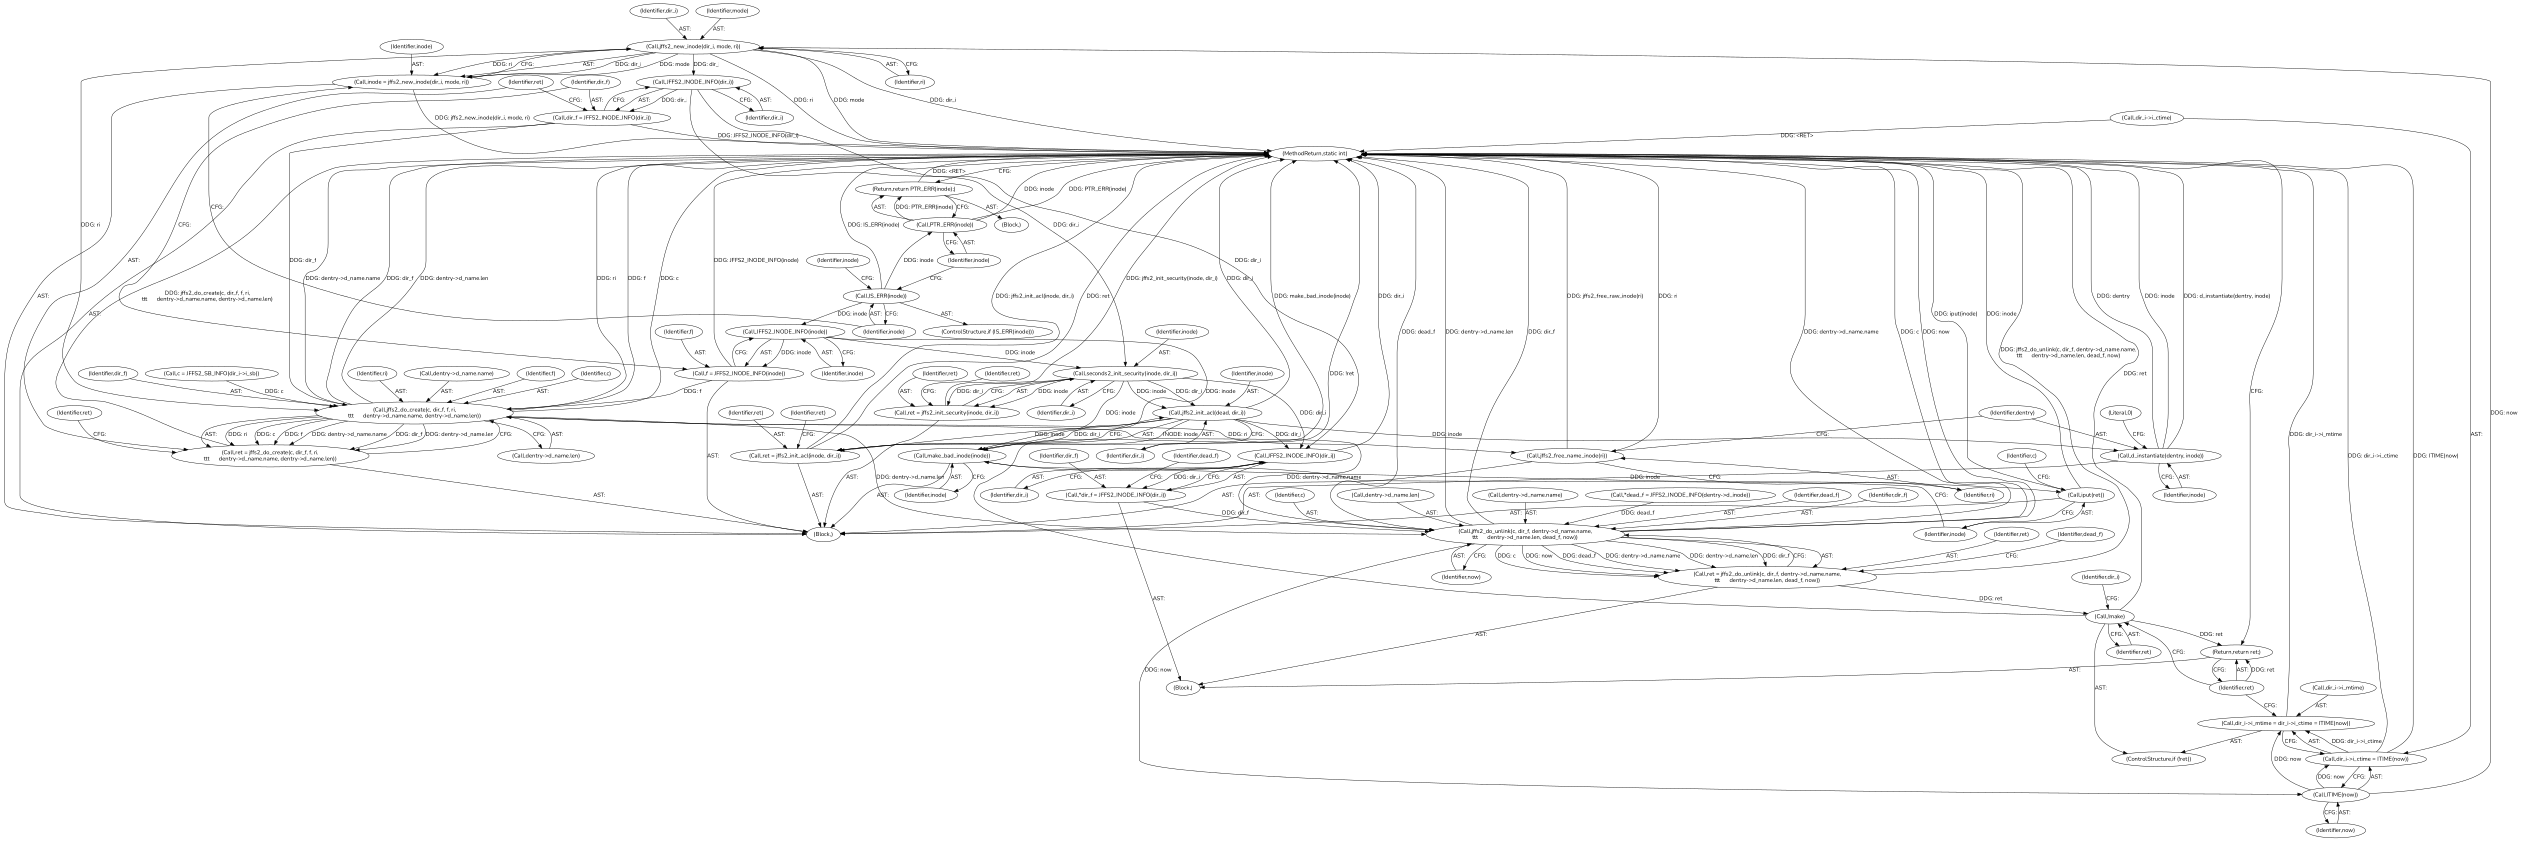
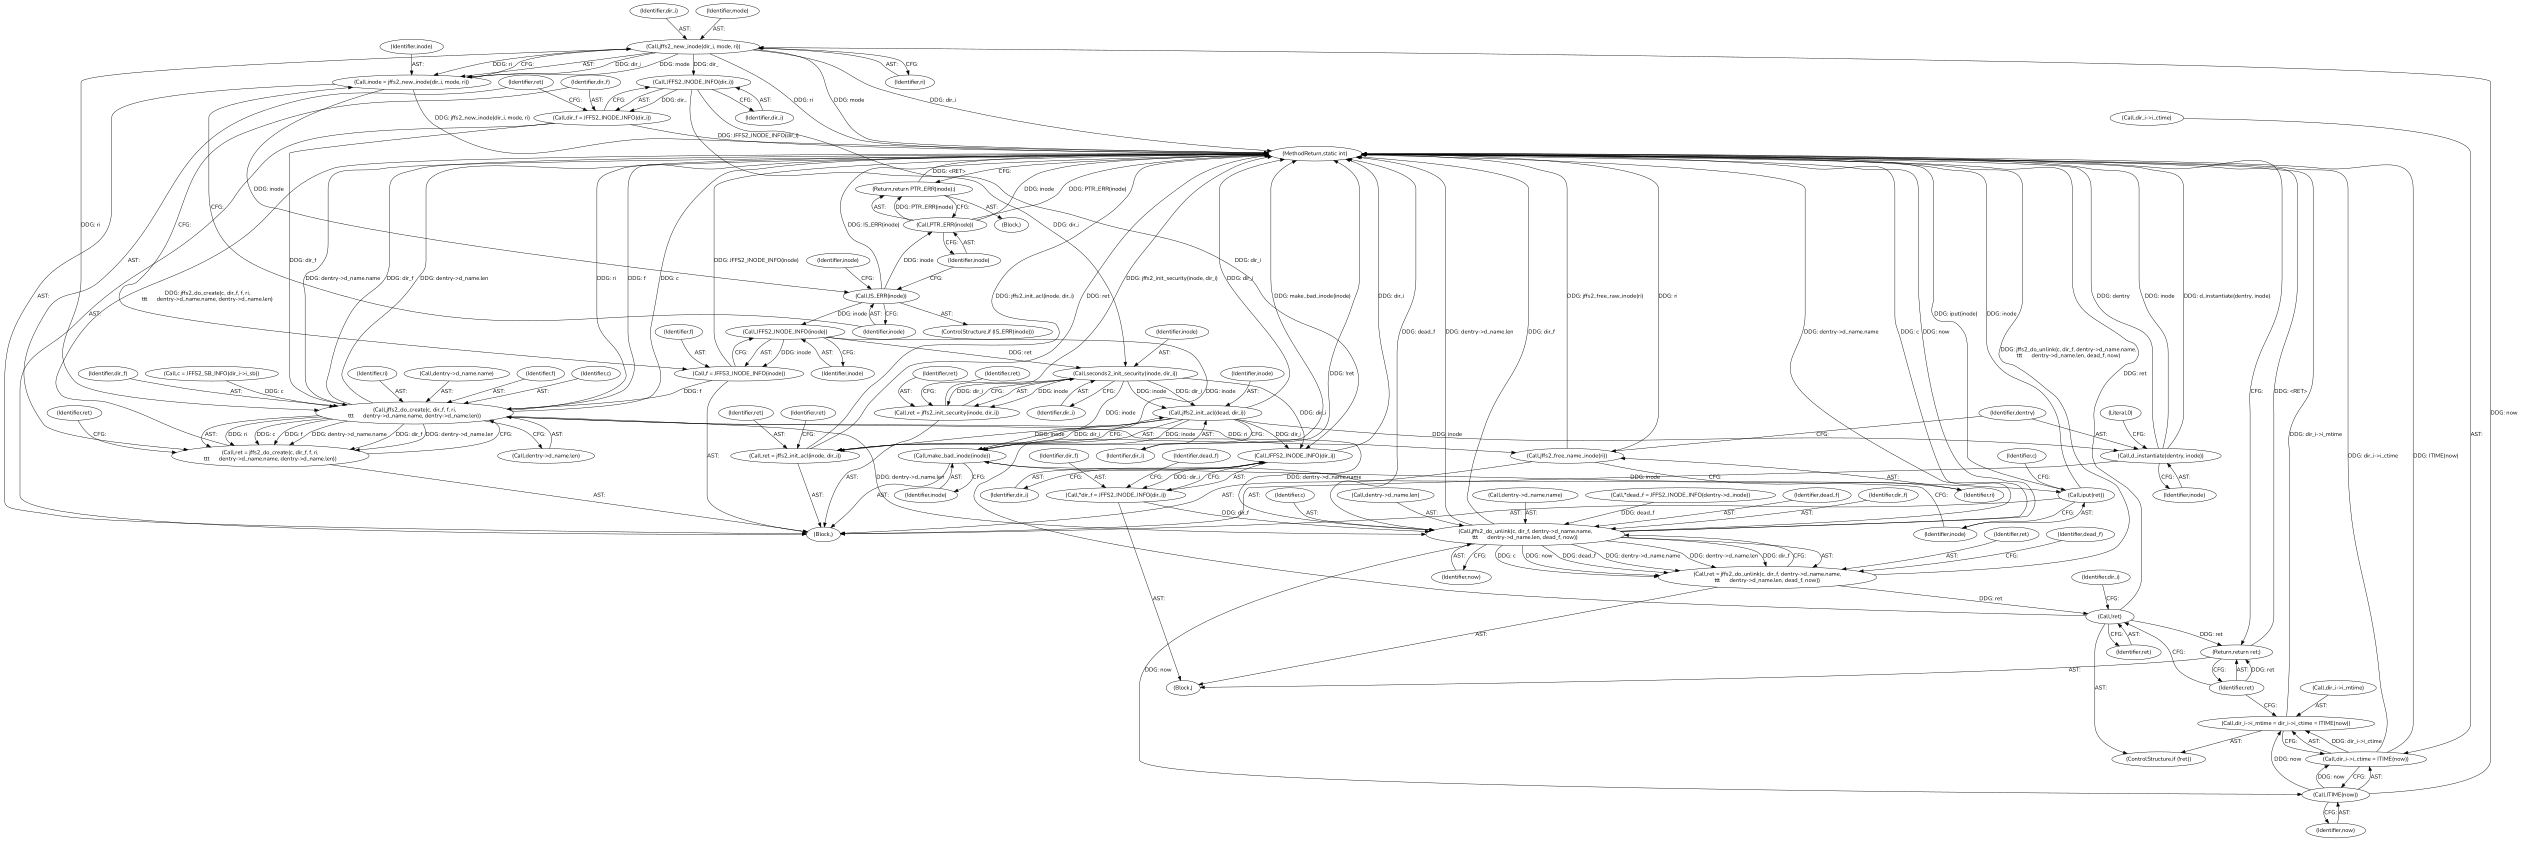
edge "(Call,dir_i->i_ctime)" -> "(MethodReturn,static int)": now "(Return,return ret;)" -> "(MethodReturn,static int)"
edge "(Call,inode = jffs2_new_inode(dir_i, mode, ri))" -> "(Call,IS_ERR(inode))": added, label "DDG: inode"
edge "(Call,JFFS2_INODE_INFO(inode))" -> "(Call,seconds2_init_security(inode, dir_i))": label "DDG: inode" -> "DDG: ret"
node "(Call,f = JFFS2_INODE_INFO(inode))": label "(Call,f = JFFS2_INODE_INFO(inode))" -> "(Call,f = JFFS3_INODE_INFO(inode))"
edge "(Call,jffs2_init_acl(dead, dir_i))" -> "(Call,make_bad_inode(inode))": label "INODE: inode" -> "DDG: inode"
node "(Call,!make)": label "(Call,!make)" -> "(Call,!ret)"
